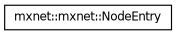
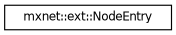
node "mxnet::mxnet::NodeEntry": label "mxnet::mxnet::NodeEntry" -> "mxnet::ext::NodeEntry"
